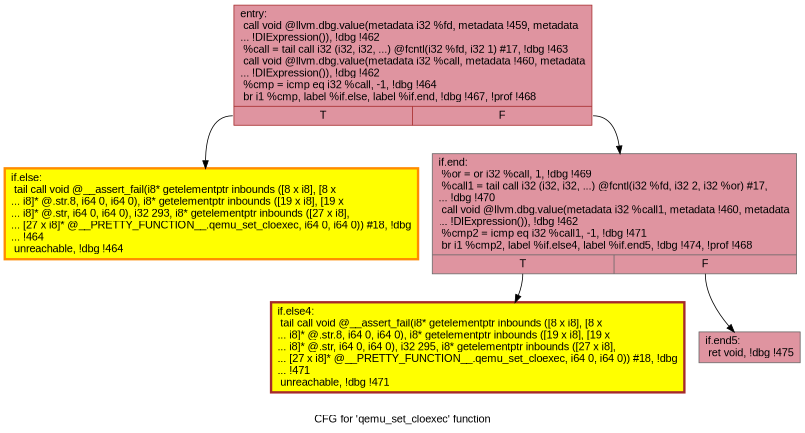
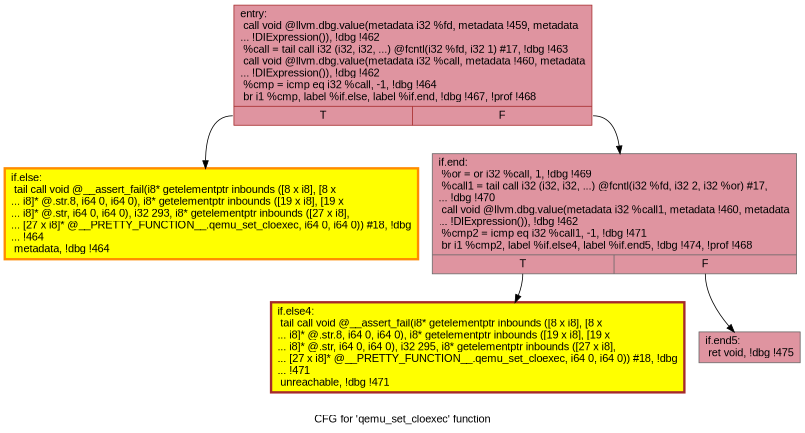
node "if.else:": text "unreachable, !dbg !464" -> "metadata, !dbg !464"
